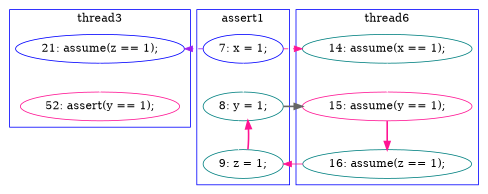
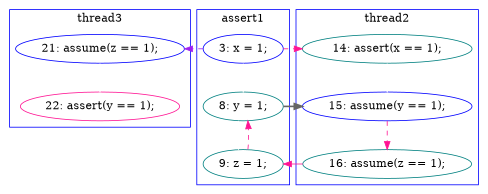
cluster "thread6": label "thread6" -> "thread2"
node "7: x = 1;": label "7: x = 1;" -> "3: x = 1;"
node "14: assume(x == 1);": label "14: assume(x == 1);" -> "14: assert(x == 1);"
node "52: assert(y == 1);": label "52: assert(y == 1);" -> "22: assert(y == 1);"
node "15: assume(y == 1);": color deeppink -> blue
edge "15: assume(y == 1);" -> "16: assume(z == 1);": style bold -> dashed
edge "9: z = 1;" -> "8: y = 1;": style bold -> dashed
